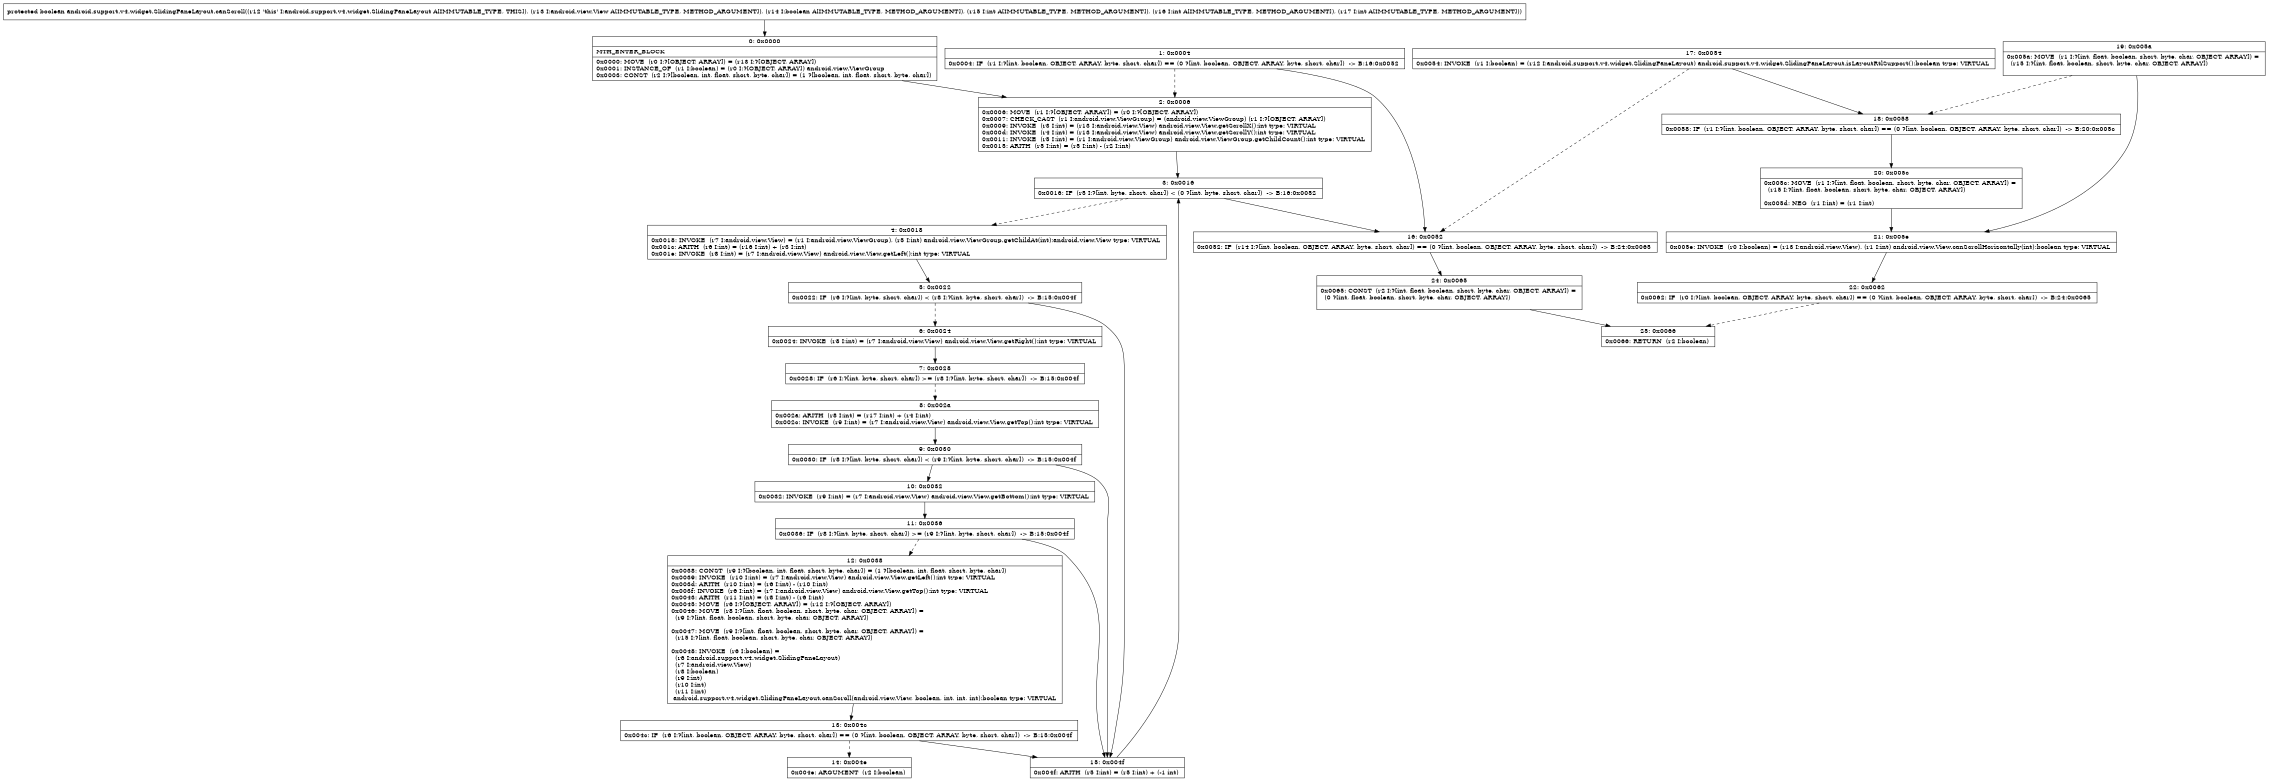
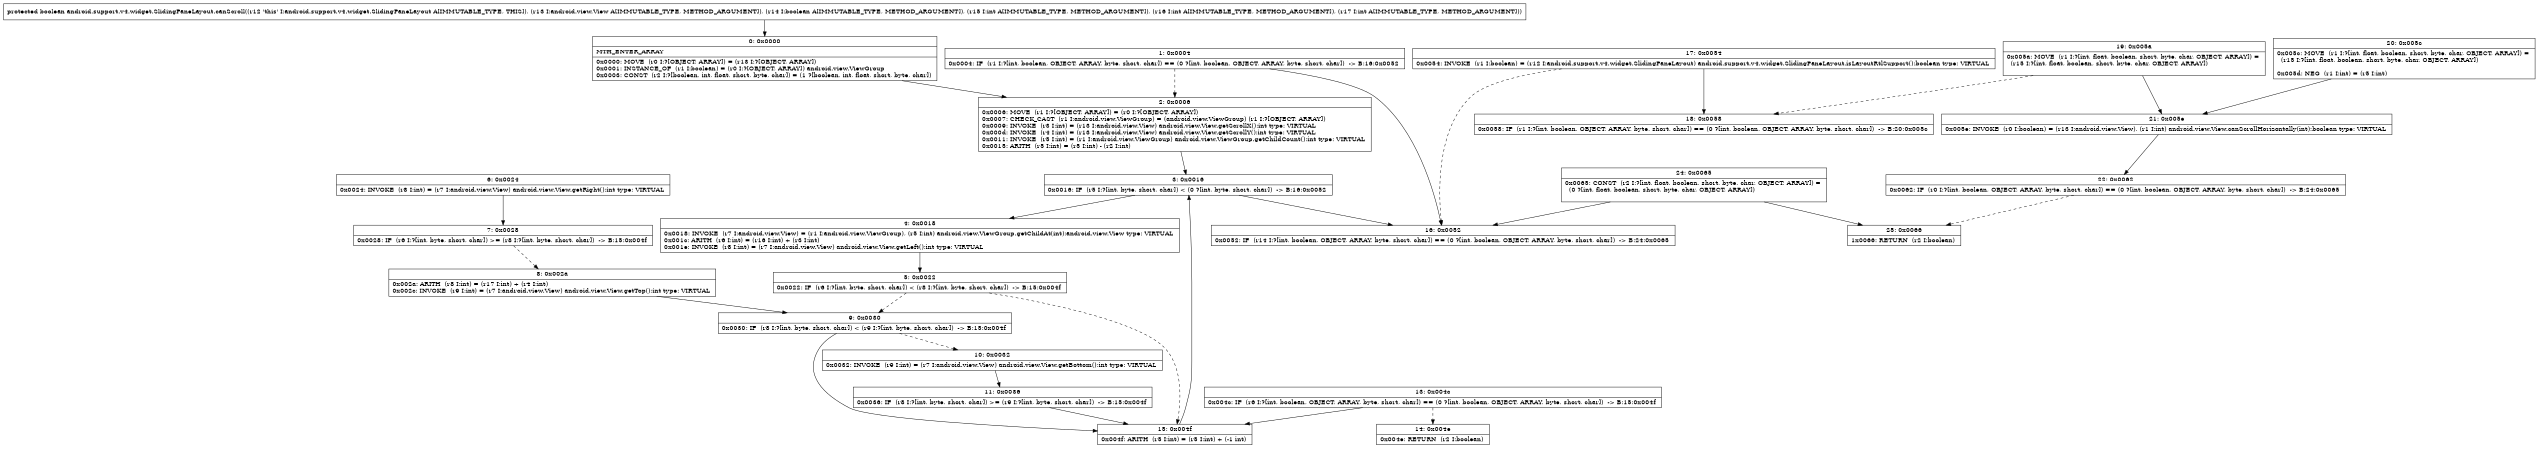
node "0: 0x0000": text "MTH_ENTER_BLOCK" -> "MTH_ENTER_ARRAY"
edge "18: 0x0058" -> "20: 0x005c": removed
node "20: 0x005c": text "0x005d: NEG  (r1 I:int) = (r1 I:int)" -> "0x005d: NEG  (r1 I:int) = (r5 I:int)"
edge "3: 0x0016" -> "4: 0x0018": style dashed -> solid
edge "16: 0x0052" -> "24: 0x0065": reversed
edge "5: 0x0022" -> "6: 0x0024": now "5: 0x0022" -> "9: 0x0030"
node "25: 0x0066": text "0x0066: RETURN  (r2 I:boolean)" -> "1x0066: RETURN  (r2 I:boolean)"
edge "9: 0x0030" -> "10: 0x0032": style solid -> dashed
edge "5: 0x0022" -> "15: 0x004f": style solid -> dashed
node "12: 0x0038": removed
node "14: 0x004e": text "0x004e: ARGUMENT  (r2 I:boolean)" -> "0x004e: RETURN  (r2 I:boolean)"
